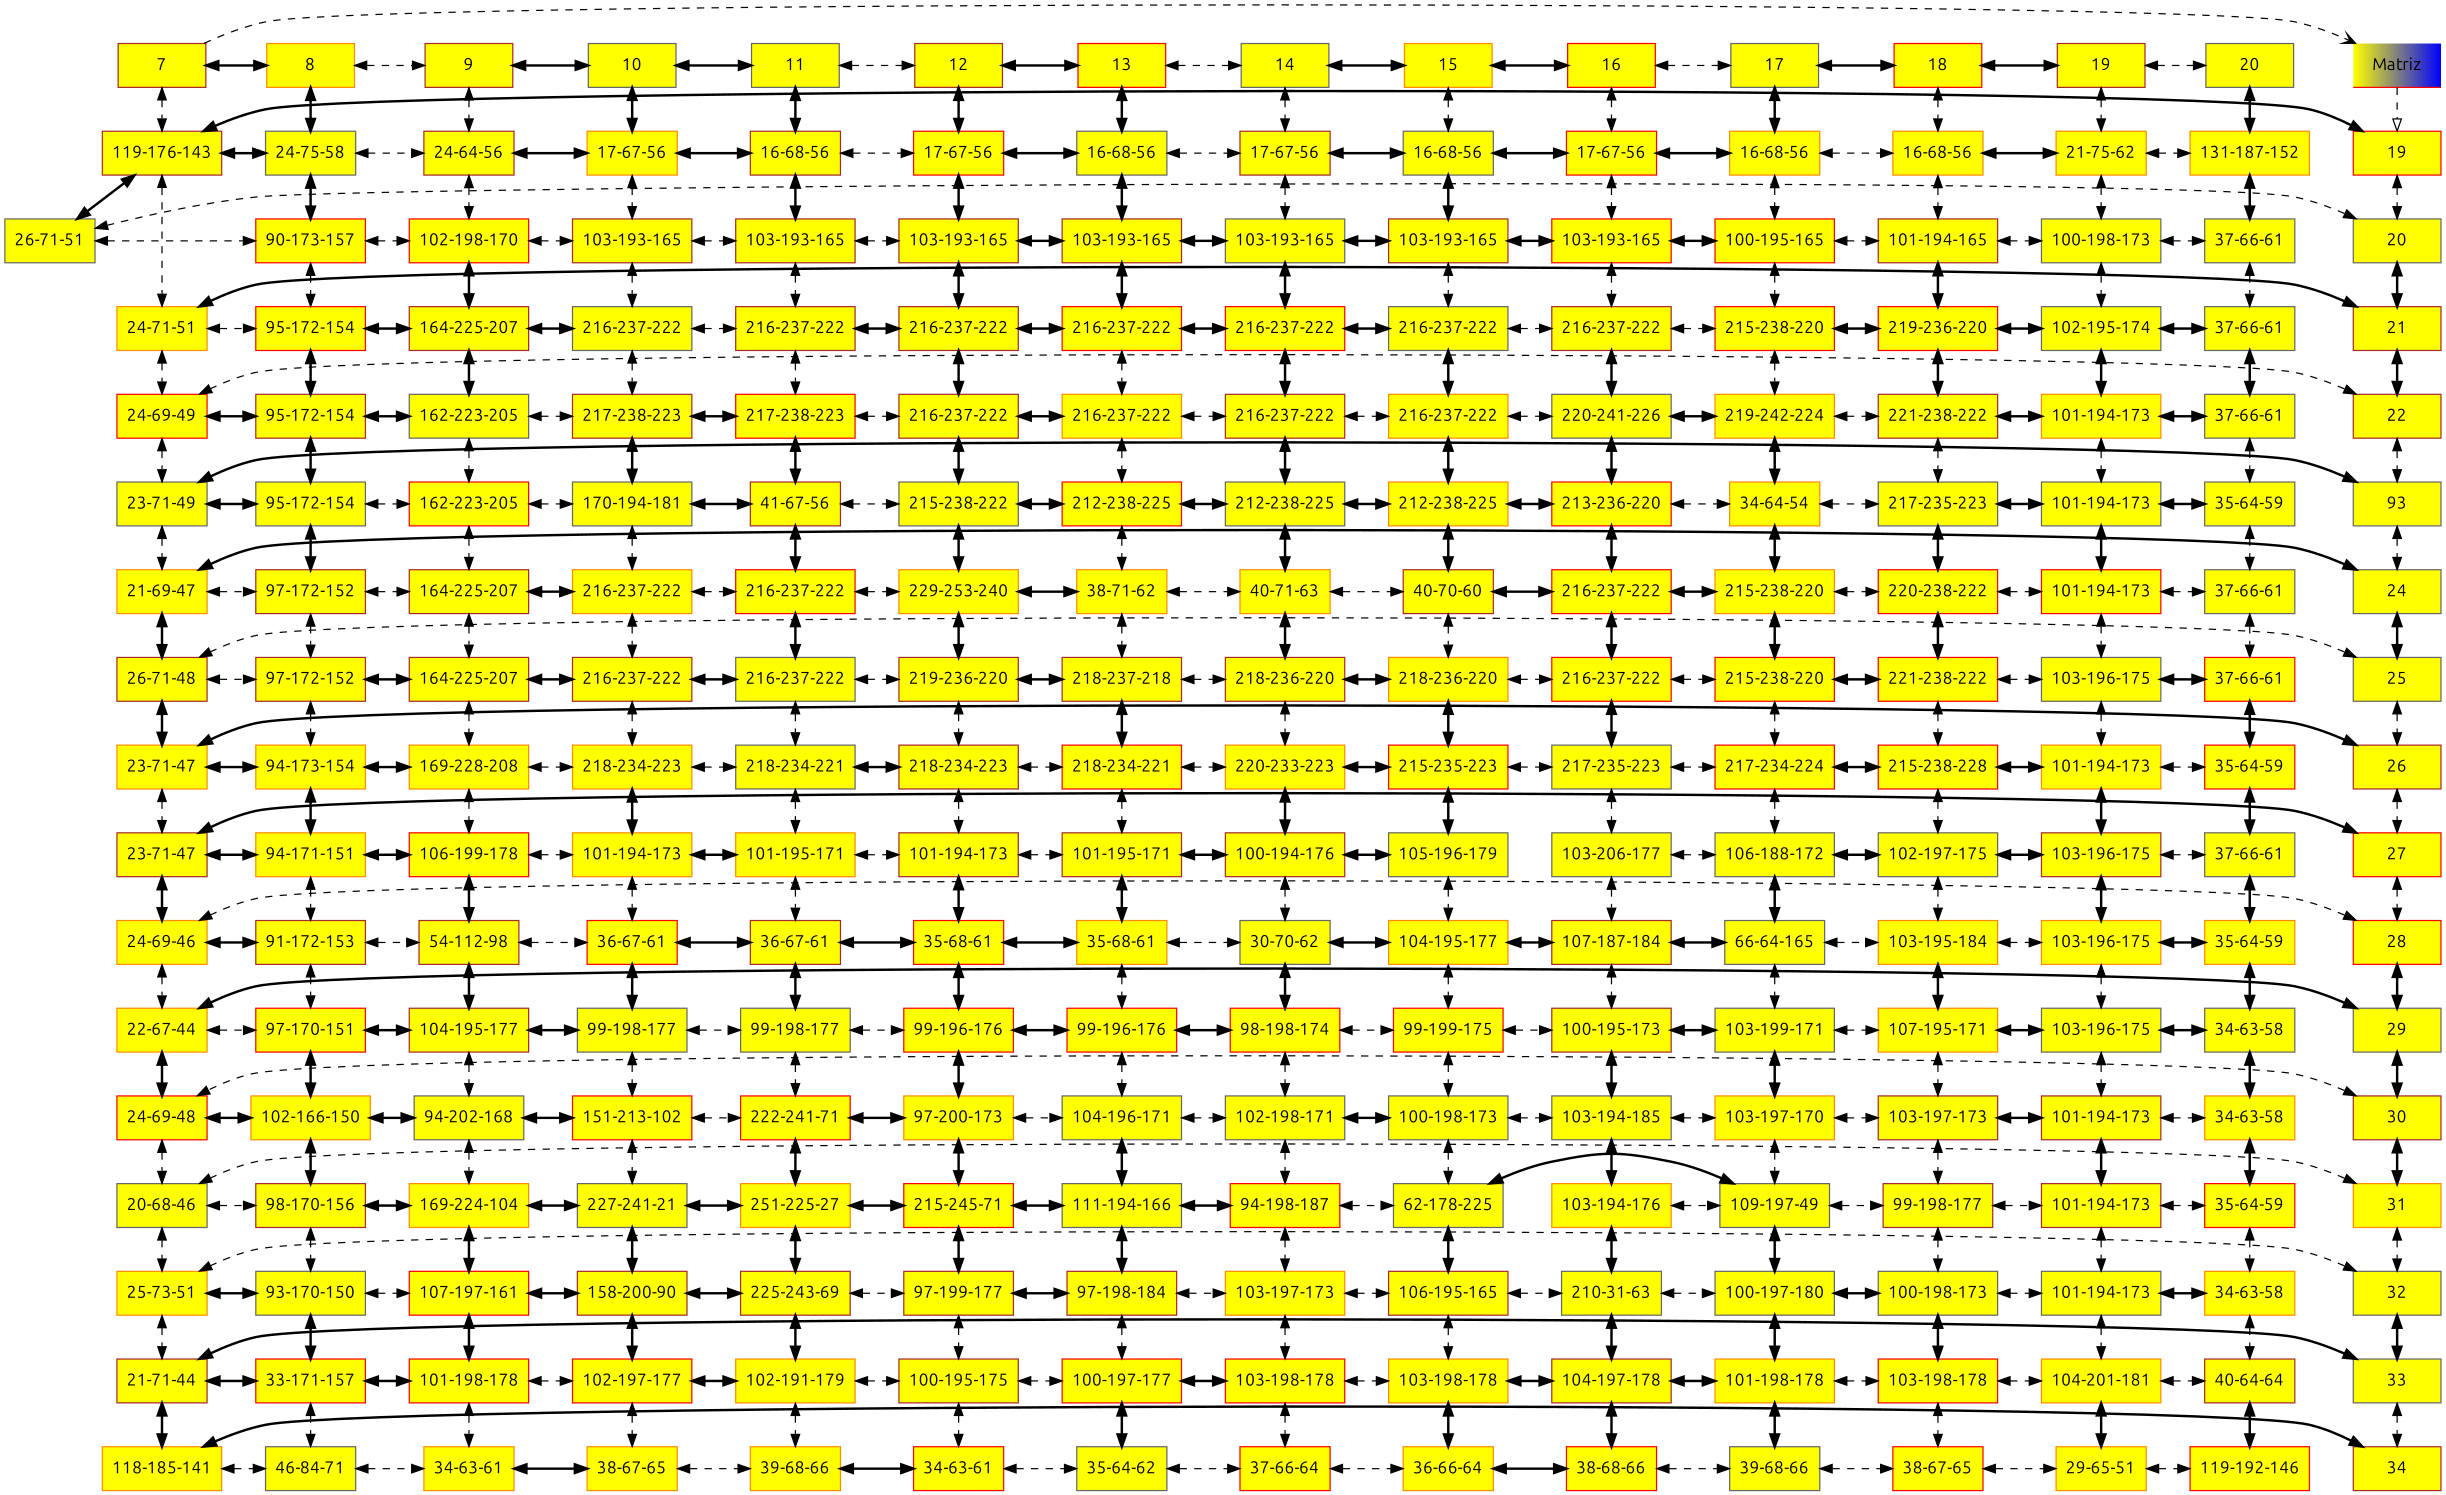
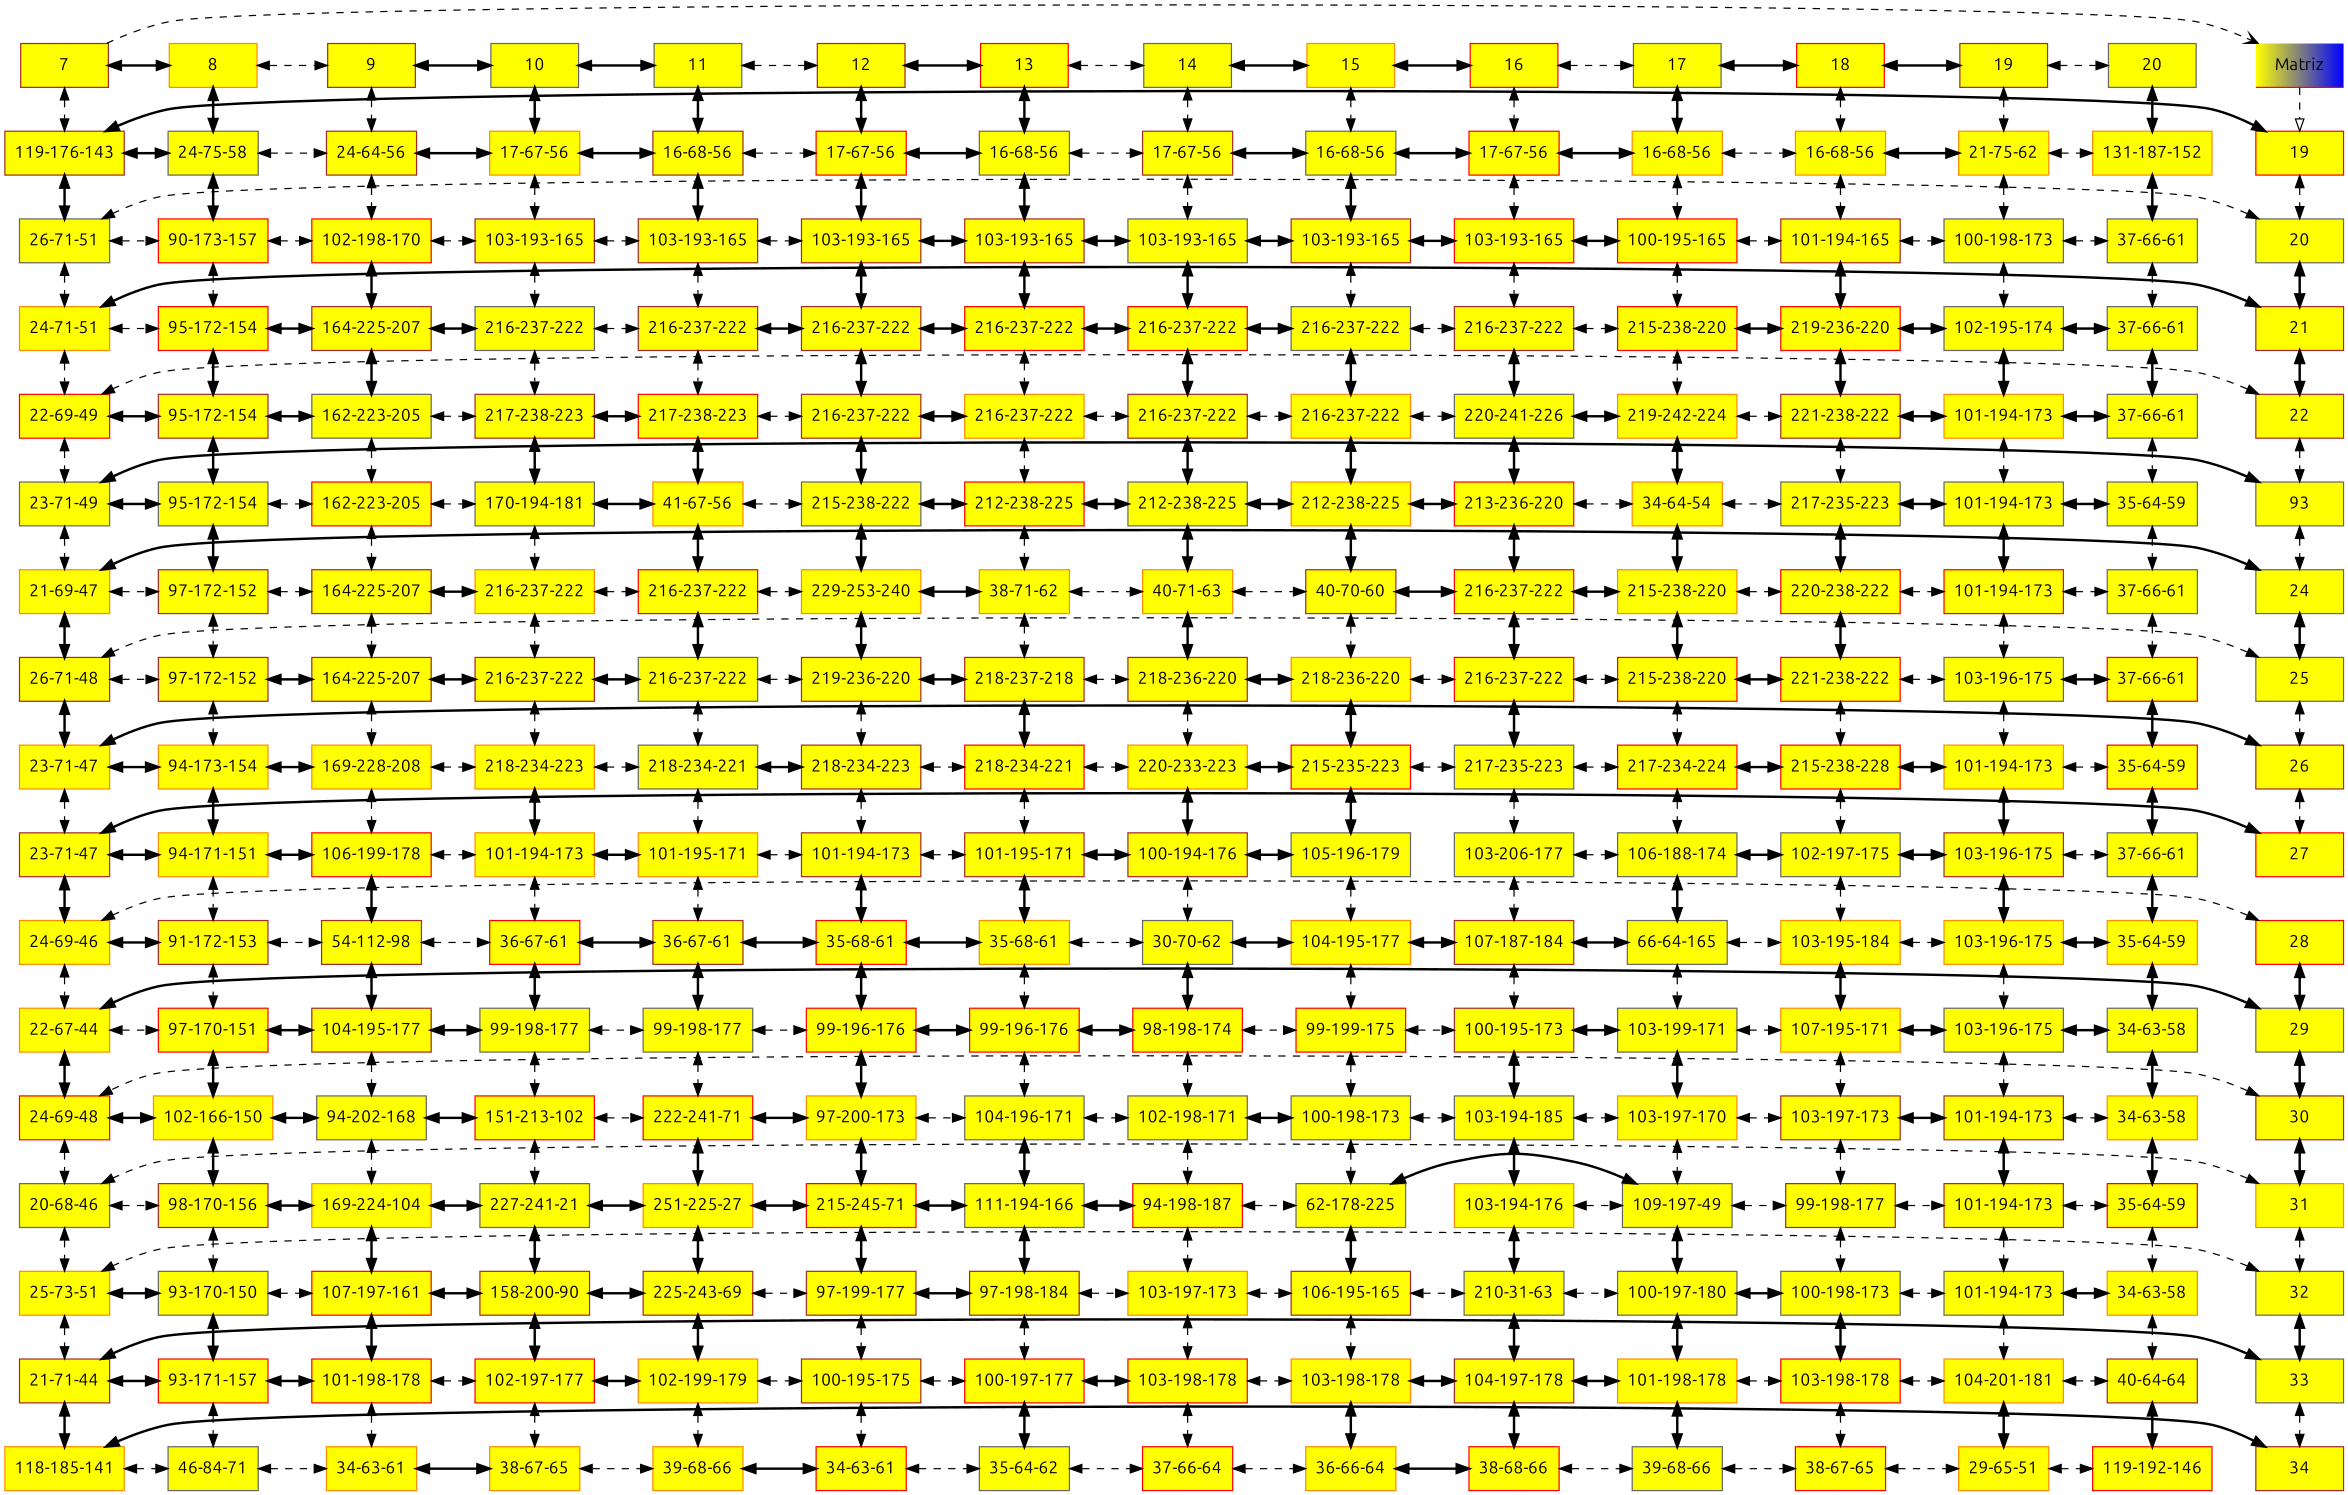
edge "119-176-143" -- "24-71-51": now "26-71-51" -- "24-71-51"
node "24-69-49": label "24-69-49" -> "22-69-49"
node "41-67-56": color brown -> darkorange
node "106-188-172": label "106-188-172" -> "106-188-174"
edge "27" -- "28": removed
node "33-171-157": label "33-171-157" -> "93-171-157"
node "102-191-179": label "102-191-179" -> "102-199-179"
